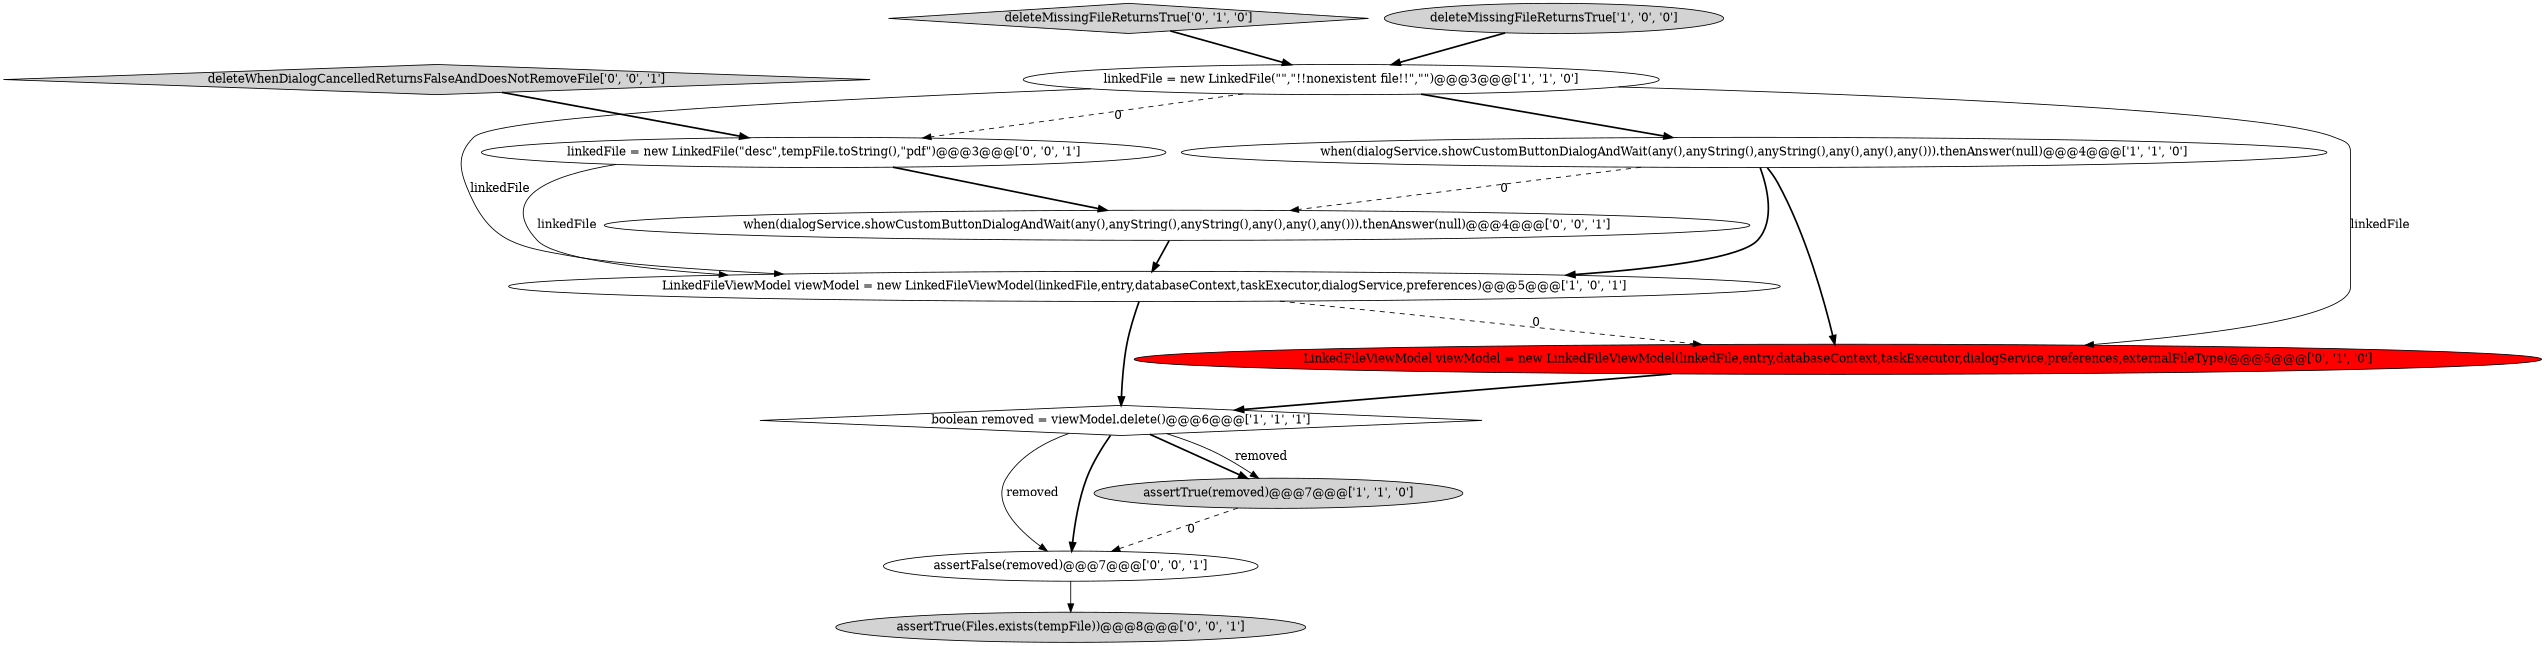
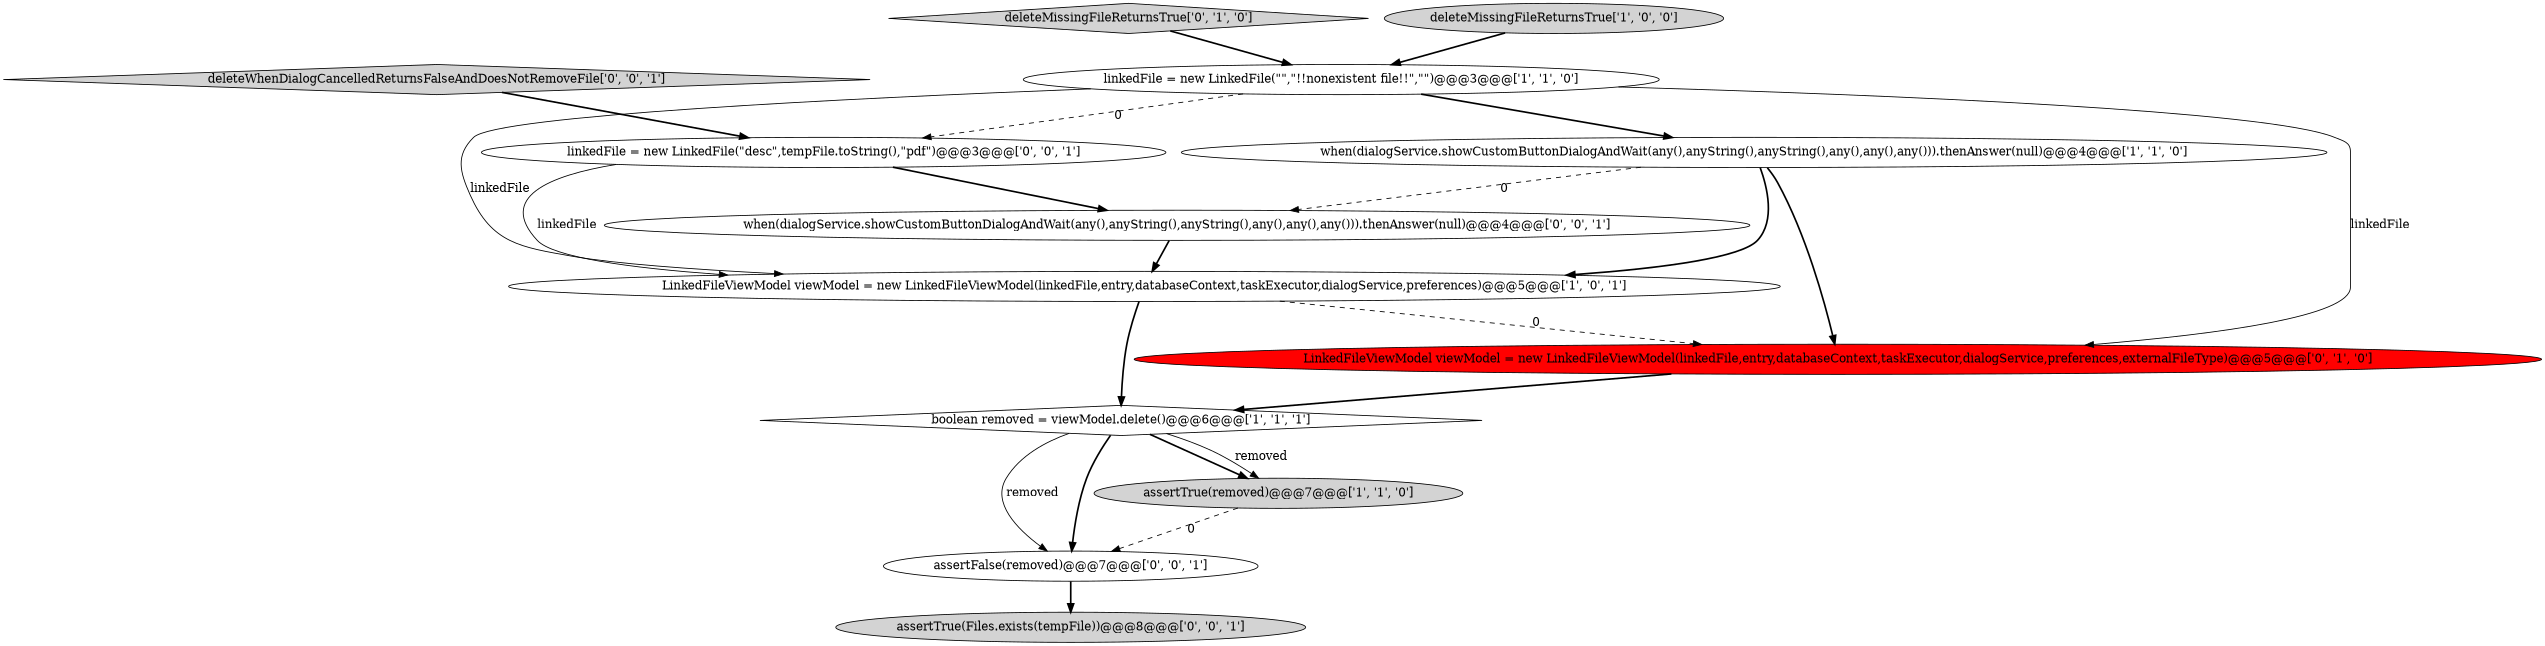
edge "assertFalse(removed)@@@7@@@['0', '0', '1']" -> "assertTrue(Files.exists(tempFile))@@@8@@@['0', '0', '1']": style solid -> bold
